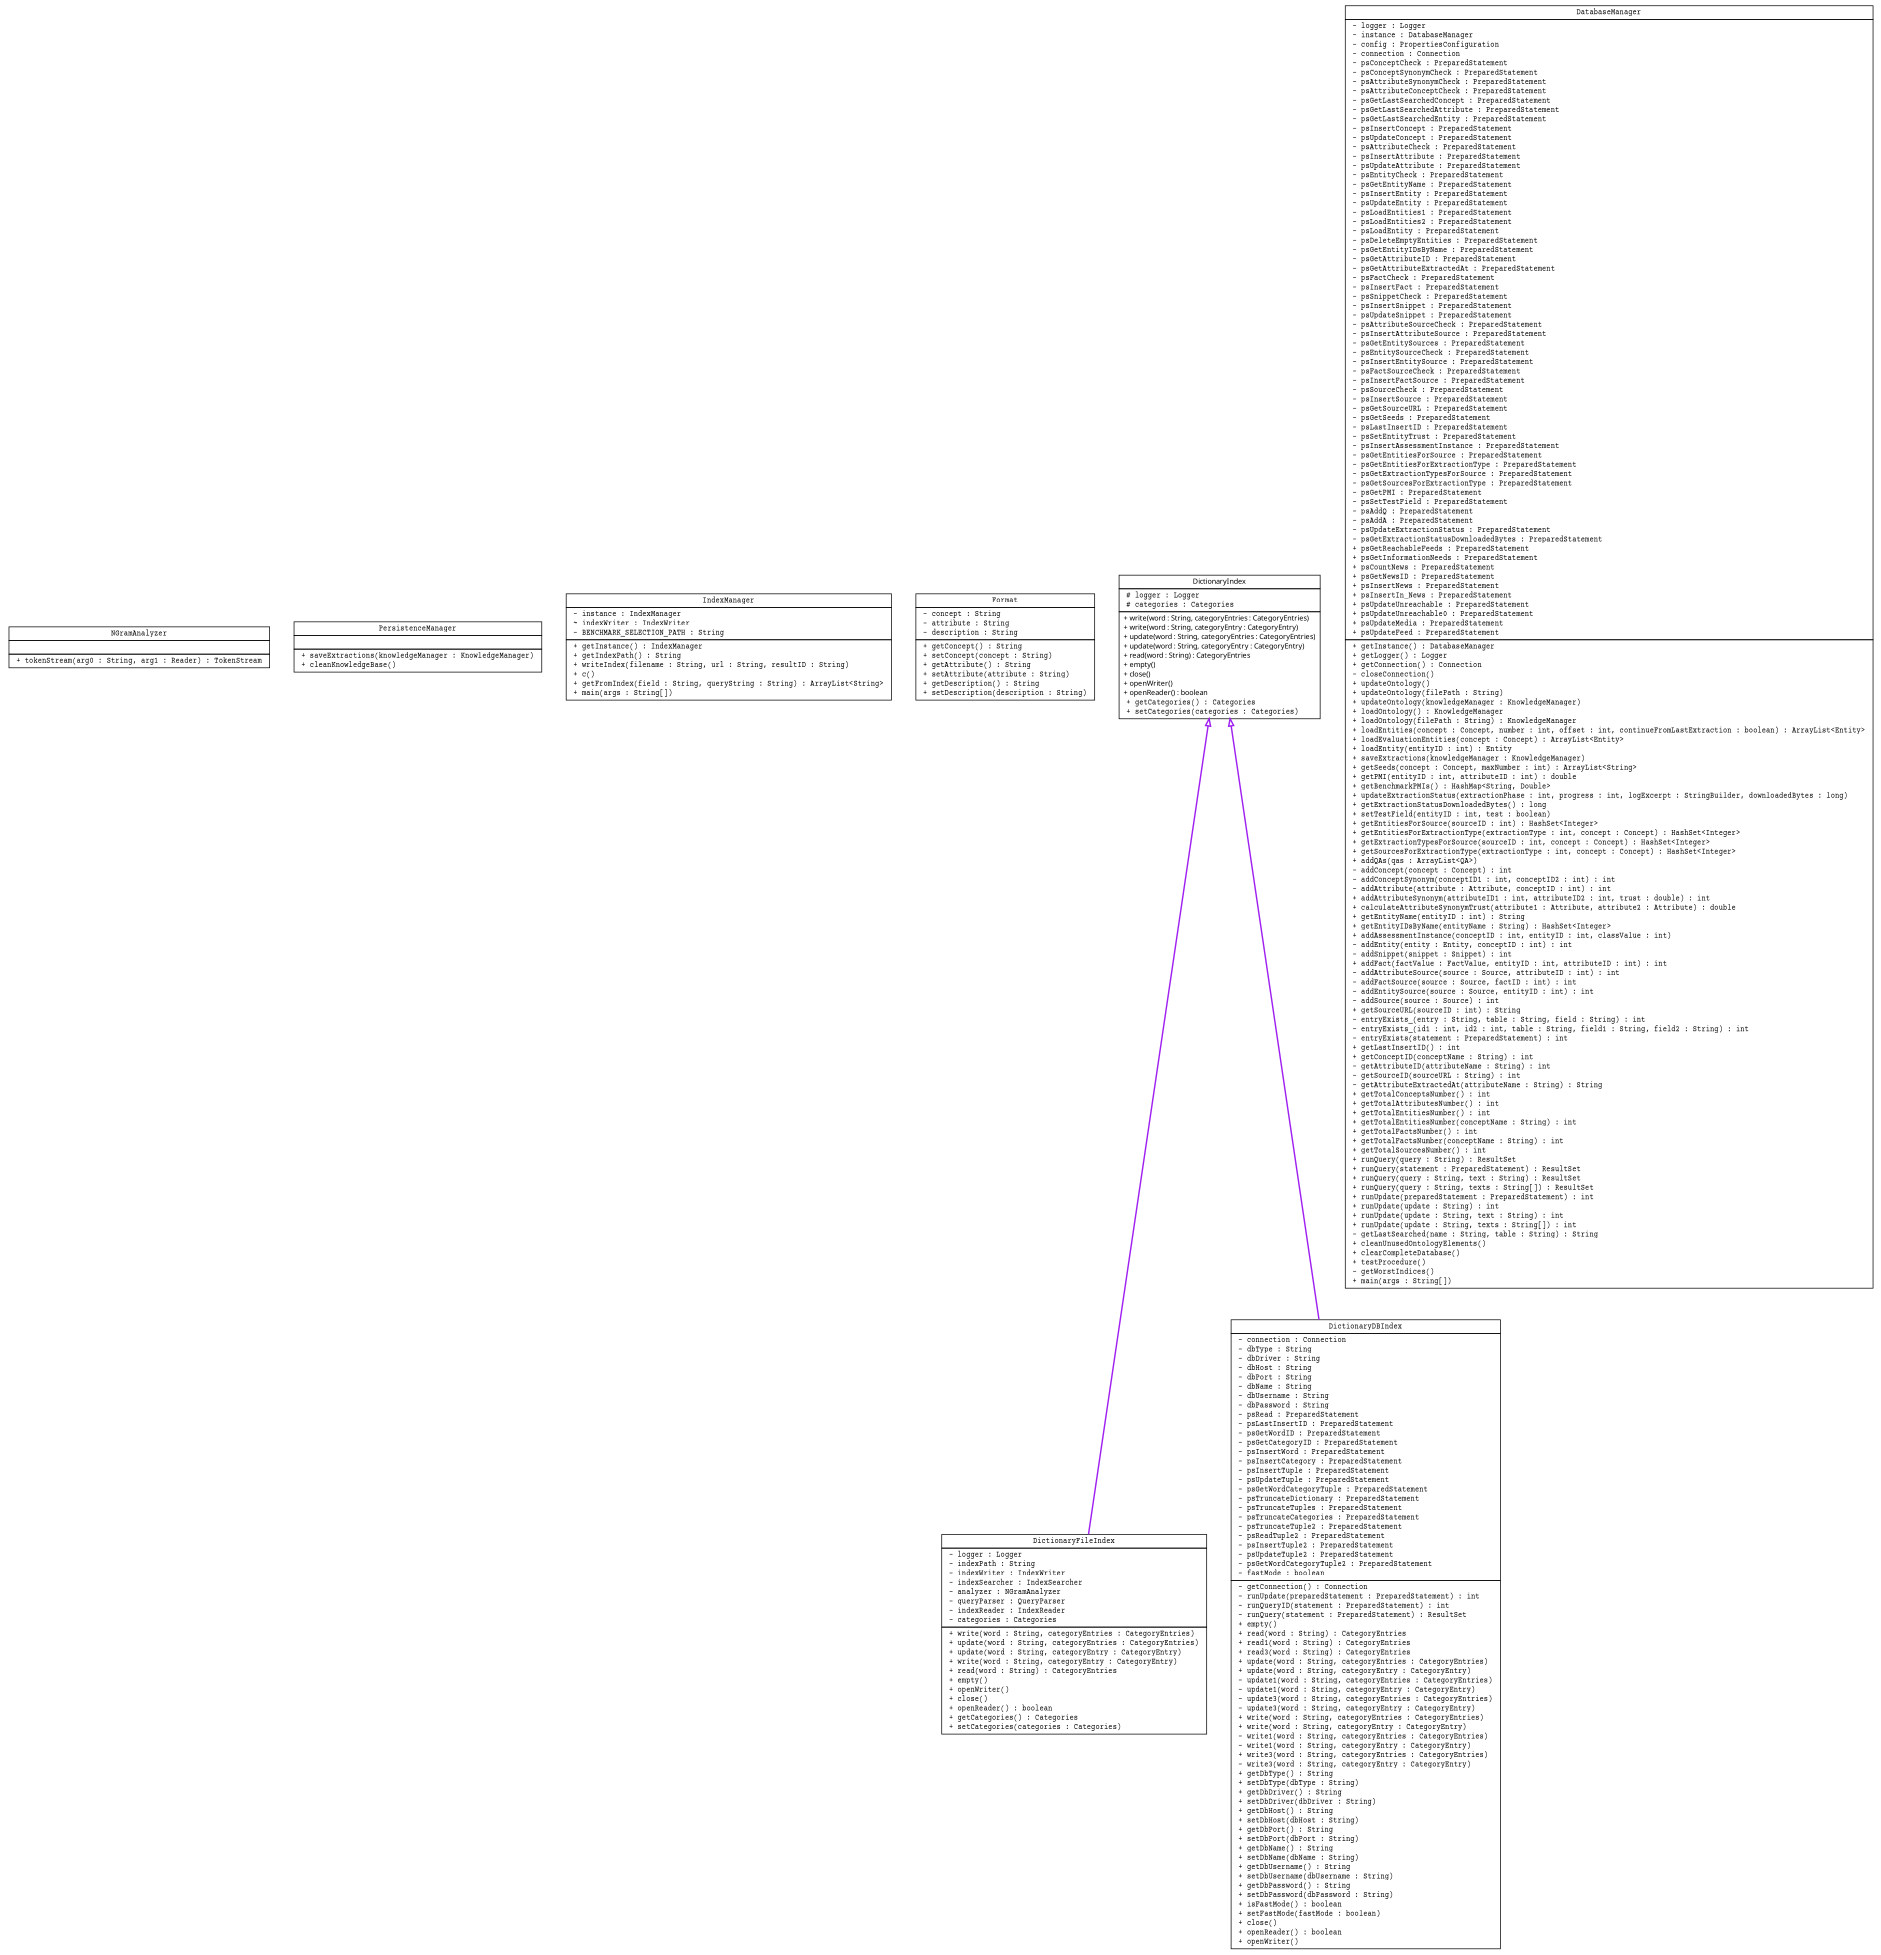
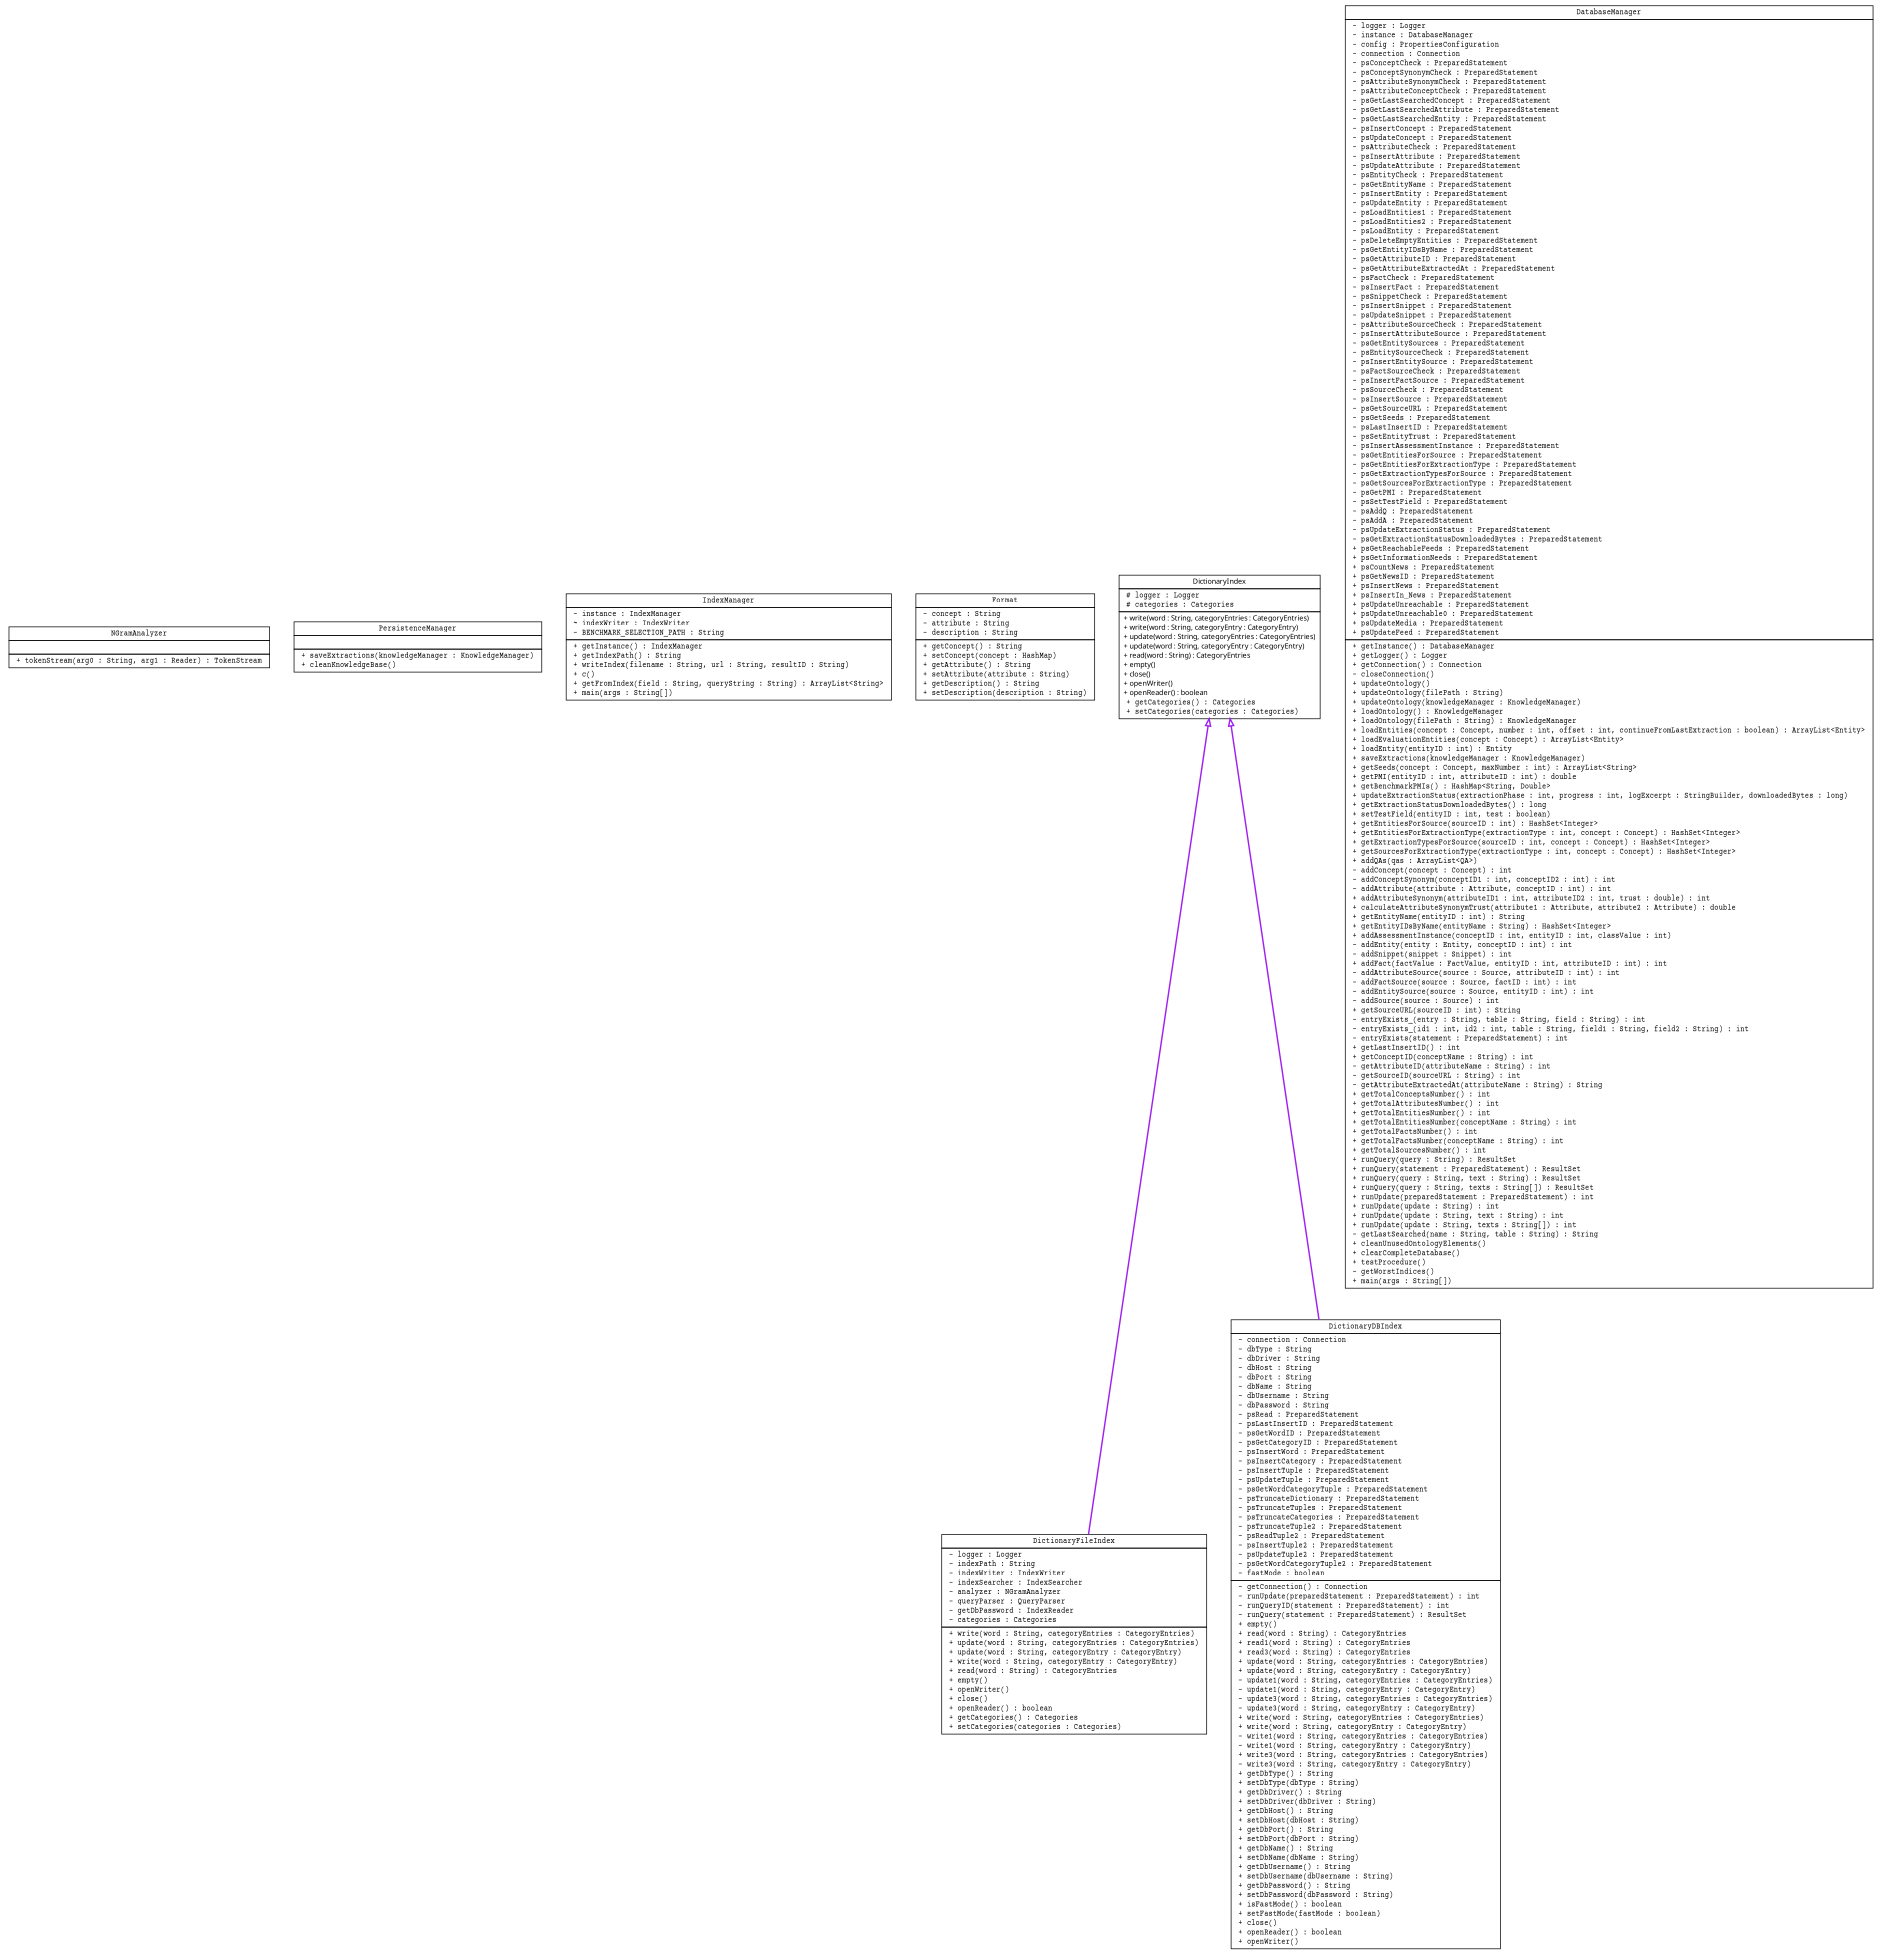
node "Format": text "+ setConcept(concept : String)" -> "+ setConcept(concept : HashMap)"
node "DictionaryFileIndex": text "- indexReader : IndexReader" -> "- getDbPassword : IndexReader"
